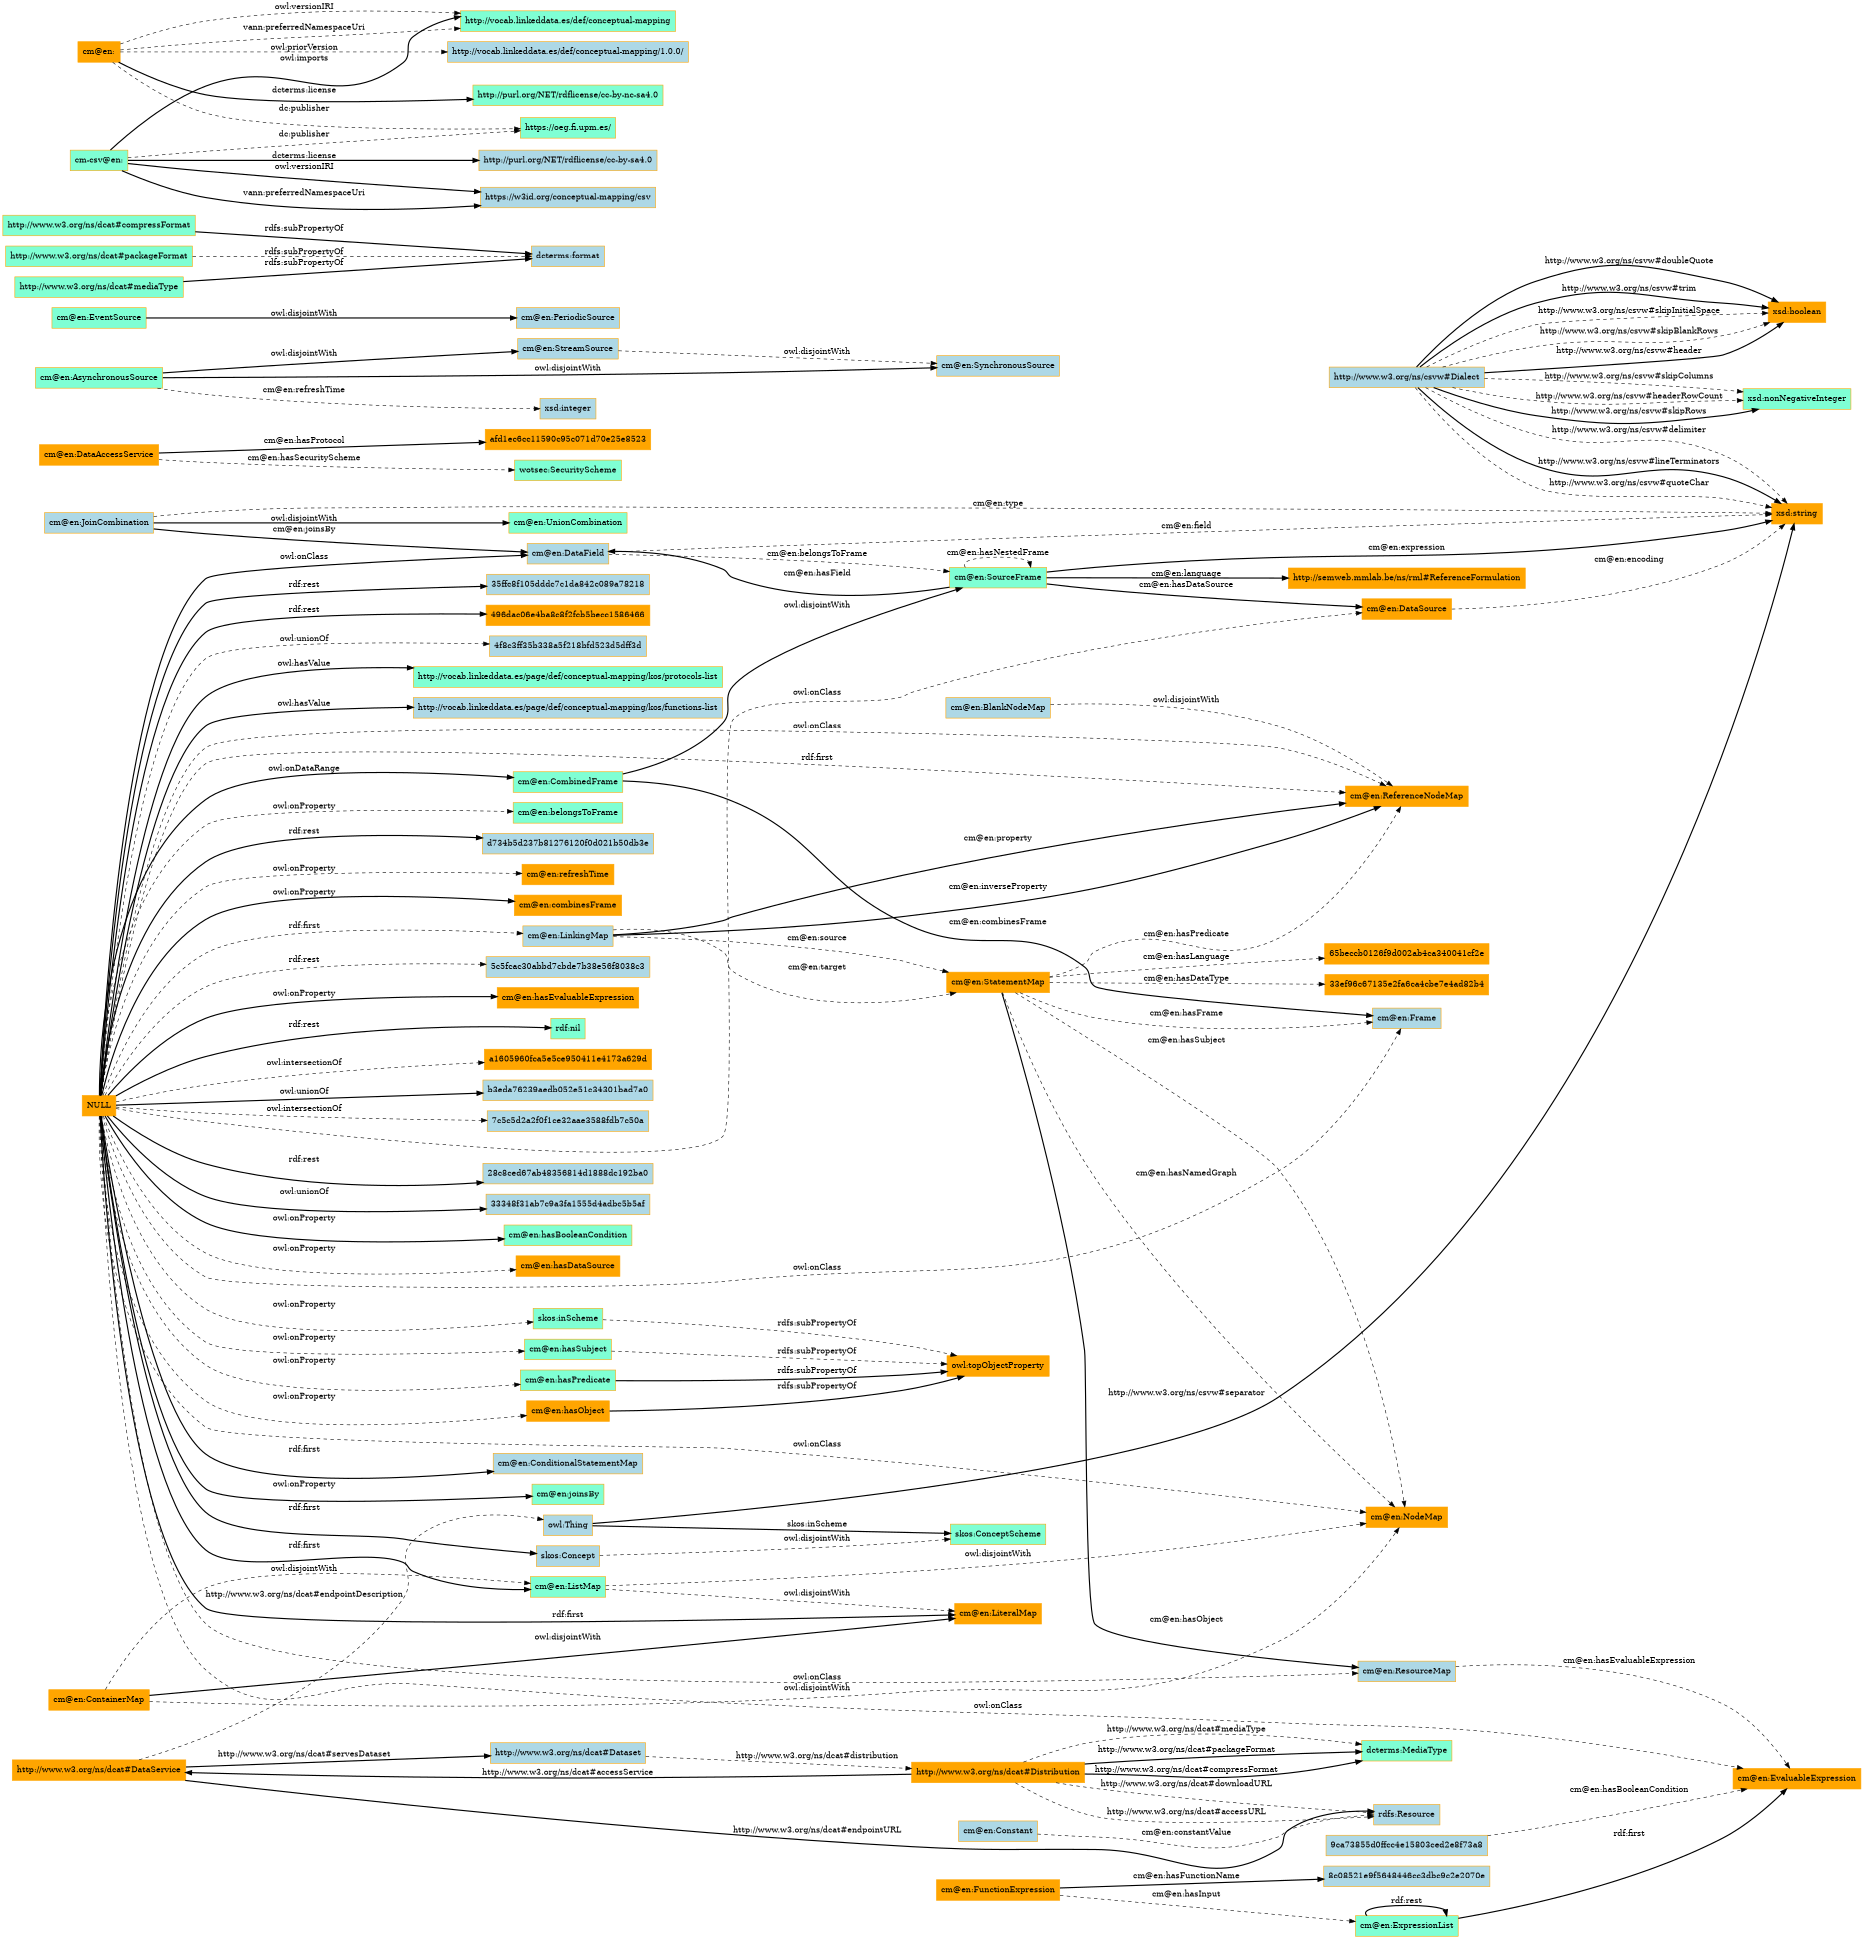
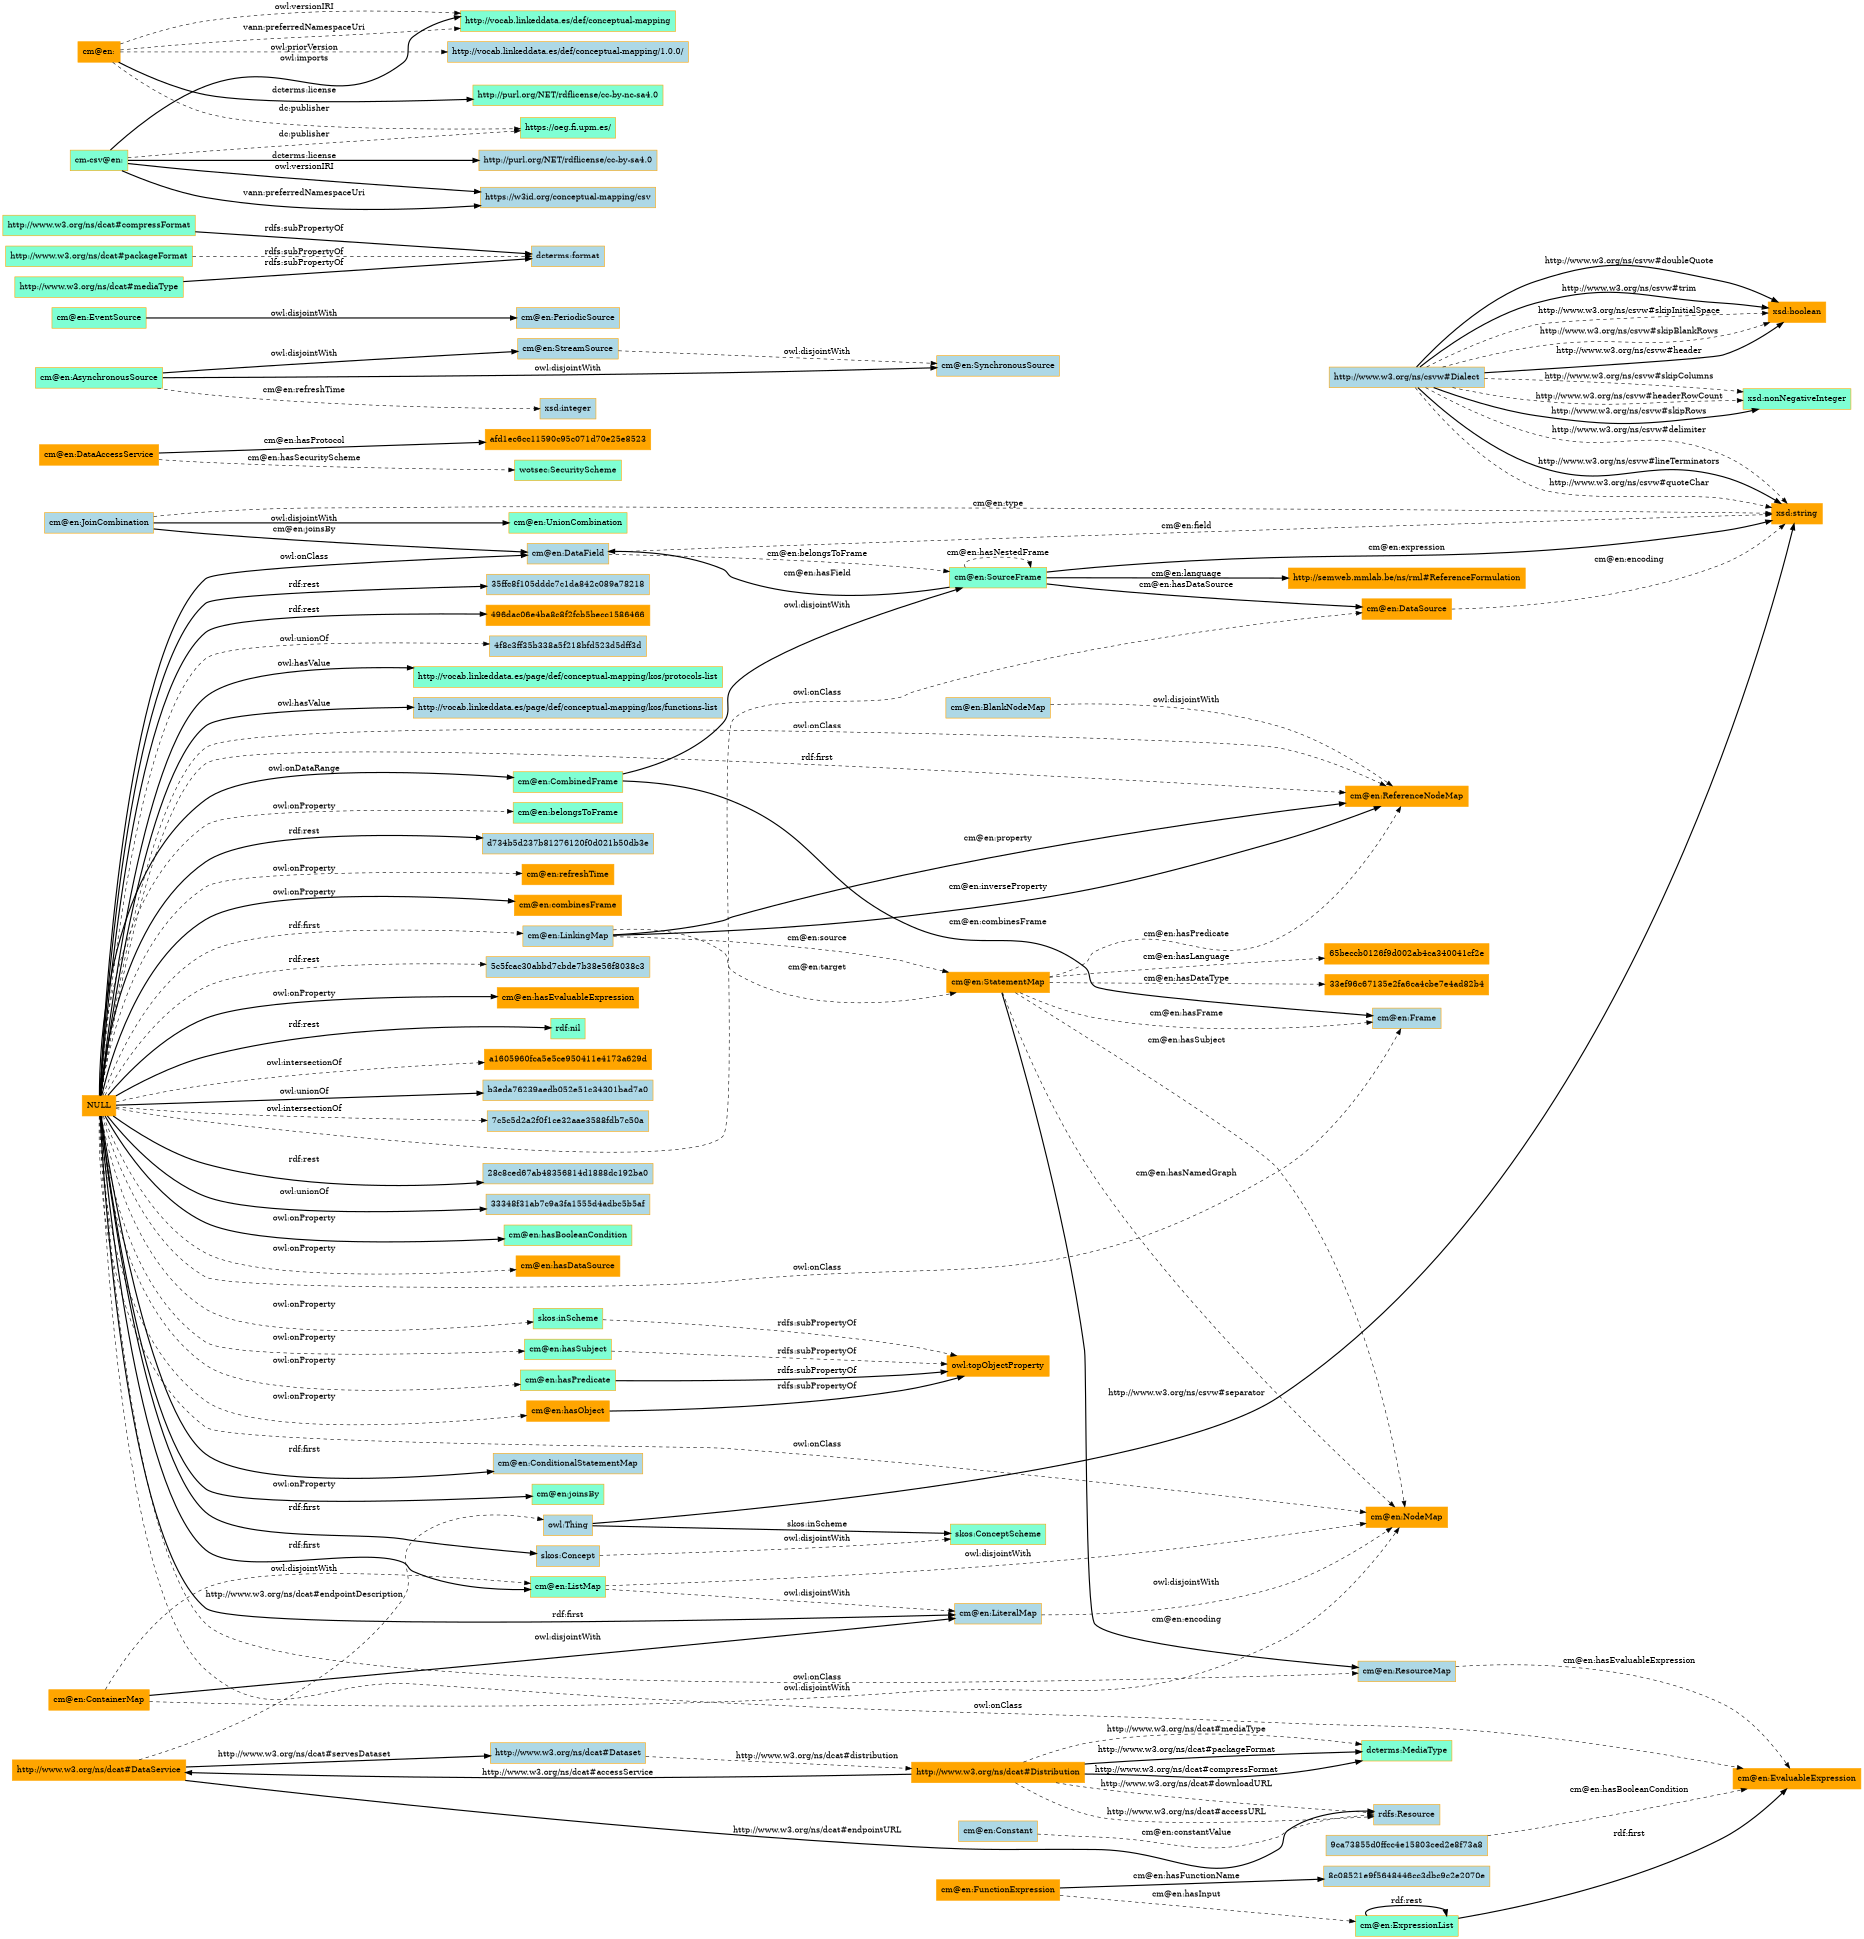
edge "cm@en:LiteralMap" -> "cm@en:NodeMap": added, label "owl:disjointWith"
node "cm@en:LiteralMap": fillcolor orange -> lightblue
edge "cm@en:StatementMap" -> "cm@en:ResourceMap": label "cm@en:hasObject" -> "cm@en:encoding"
